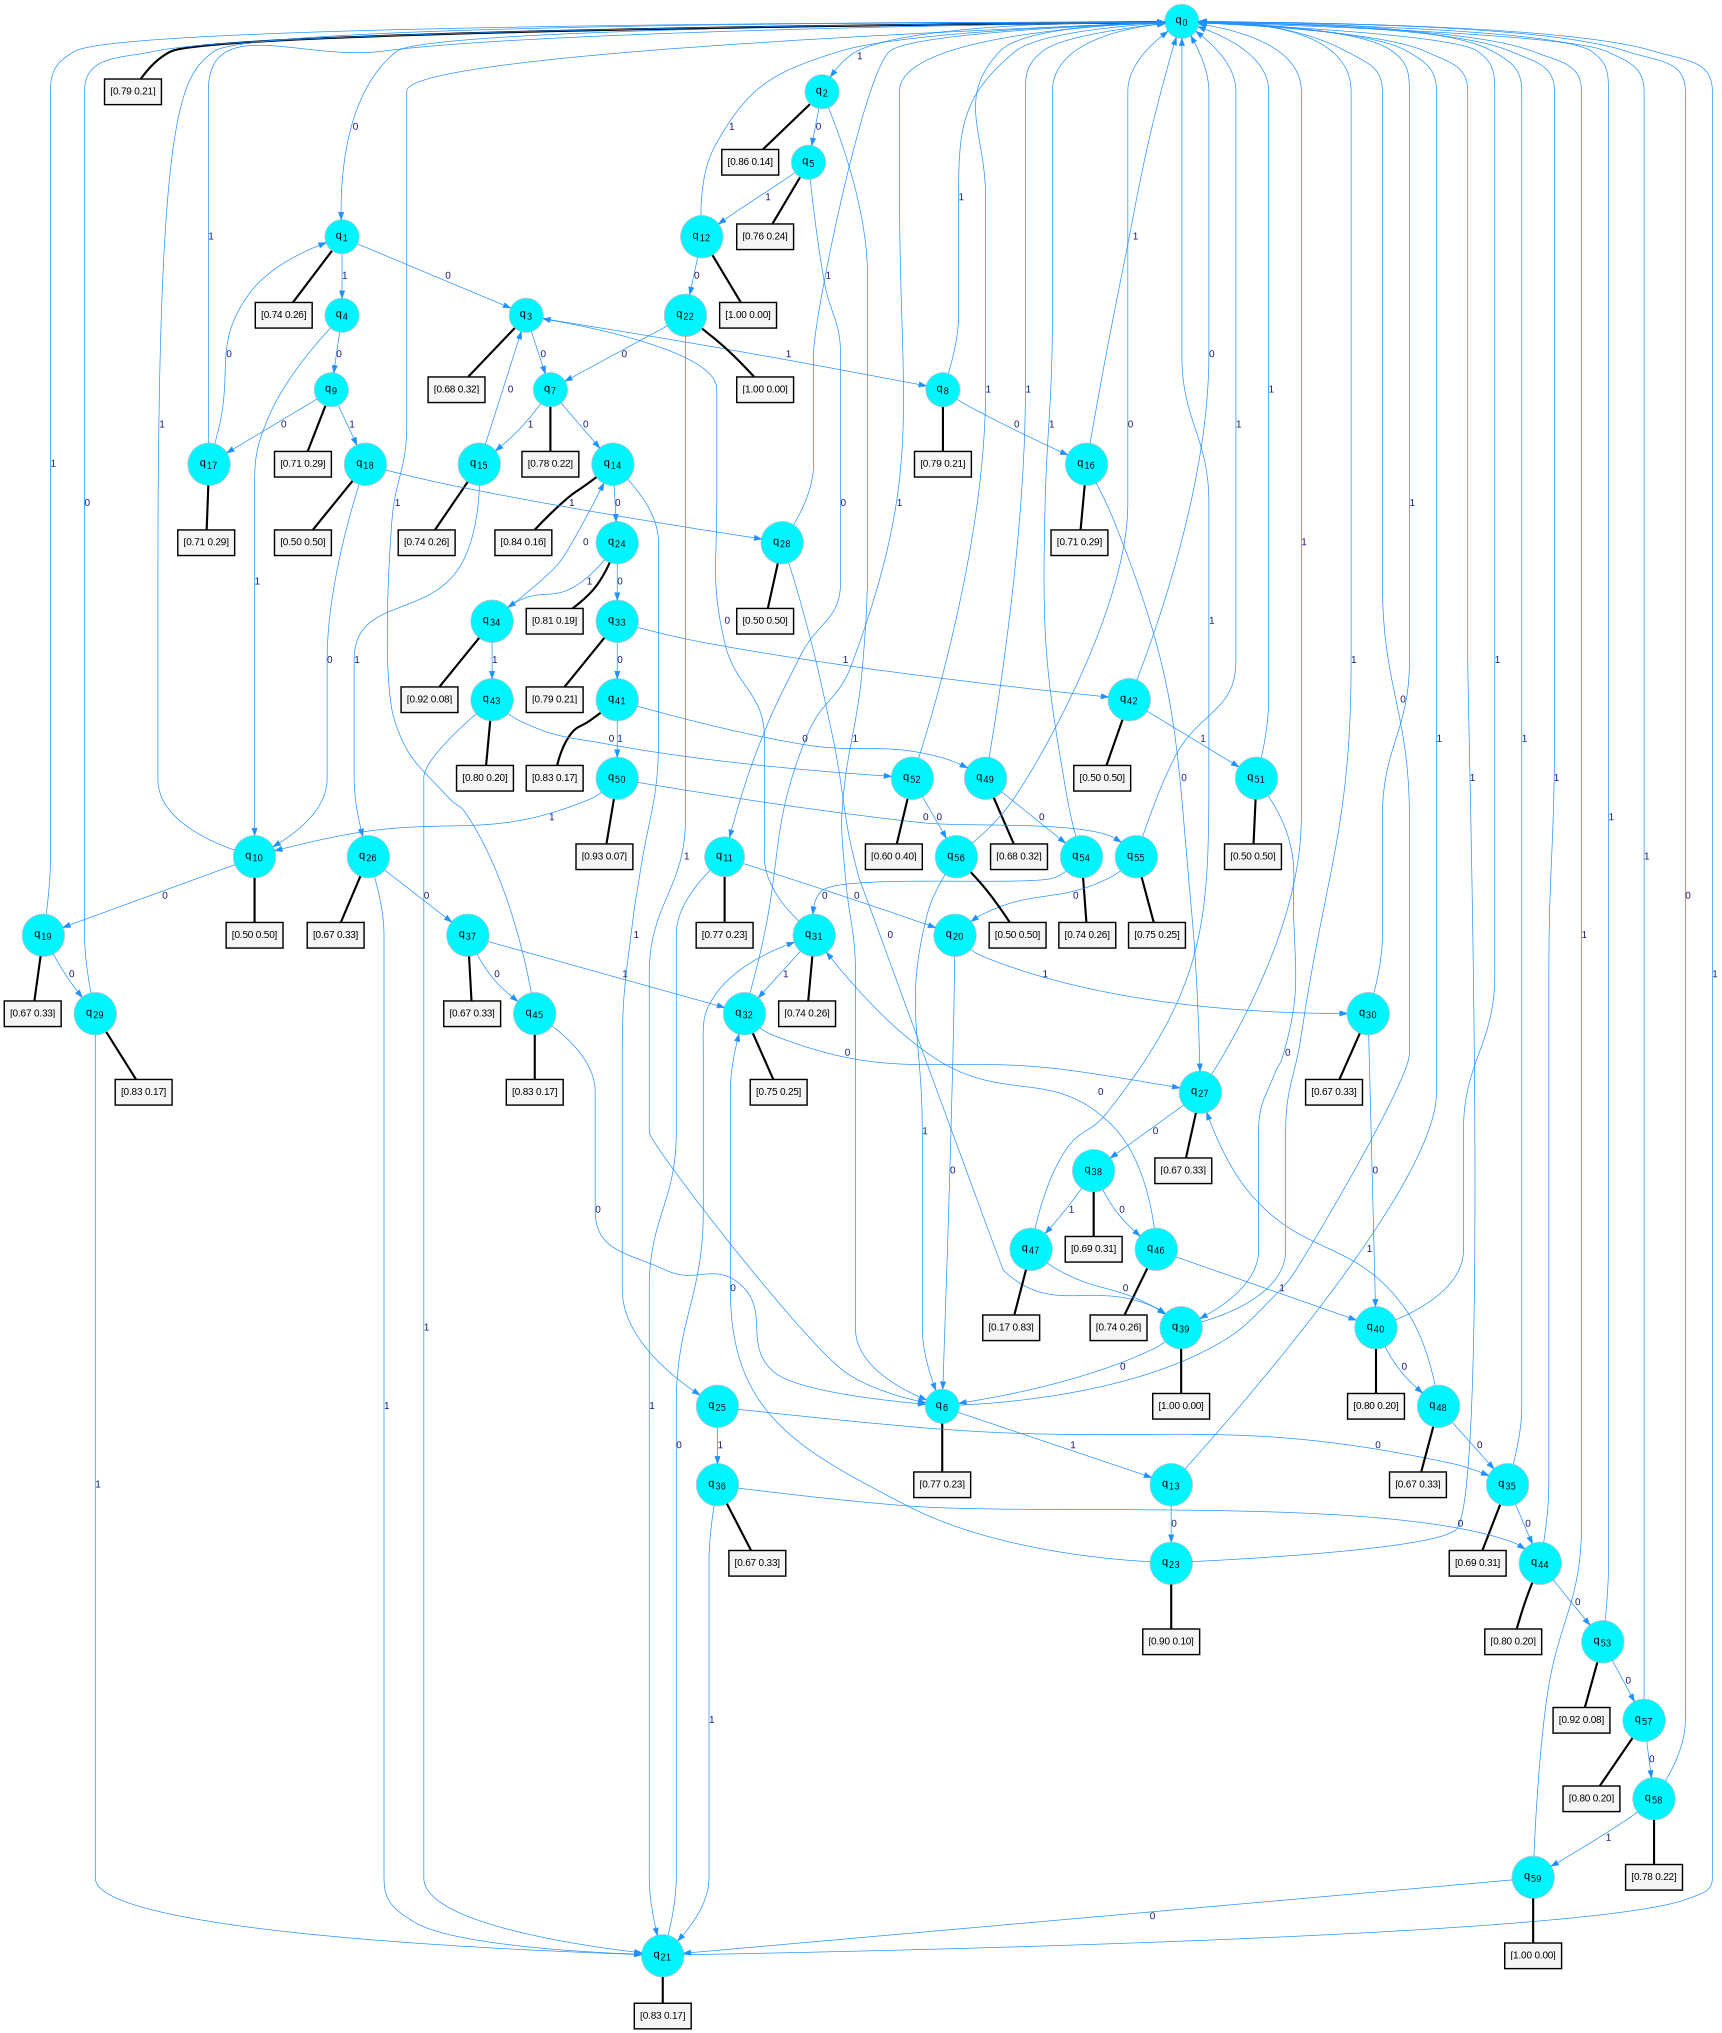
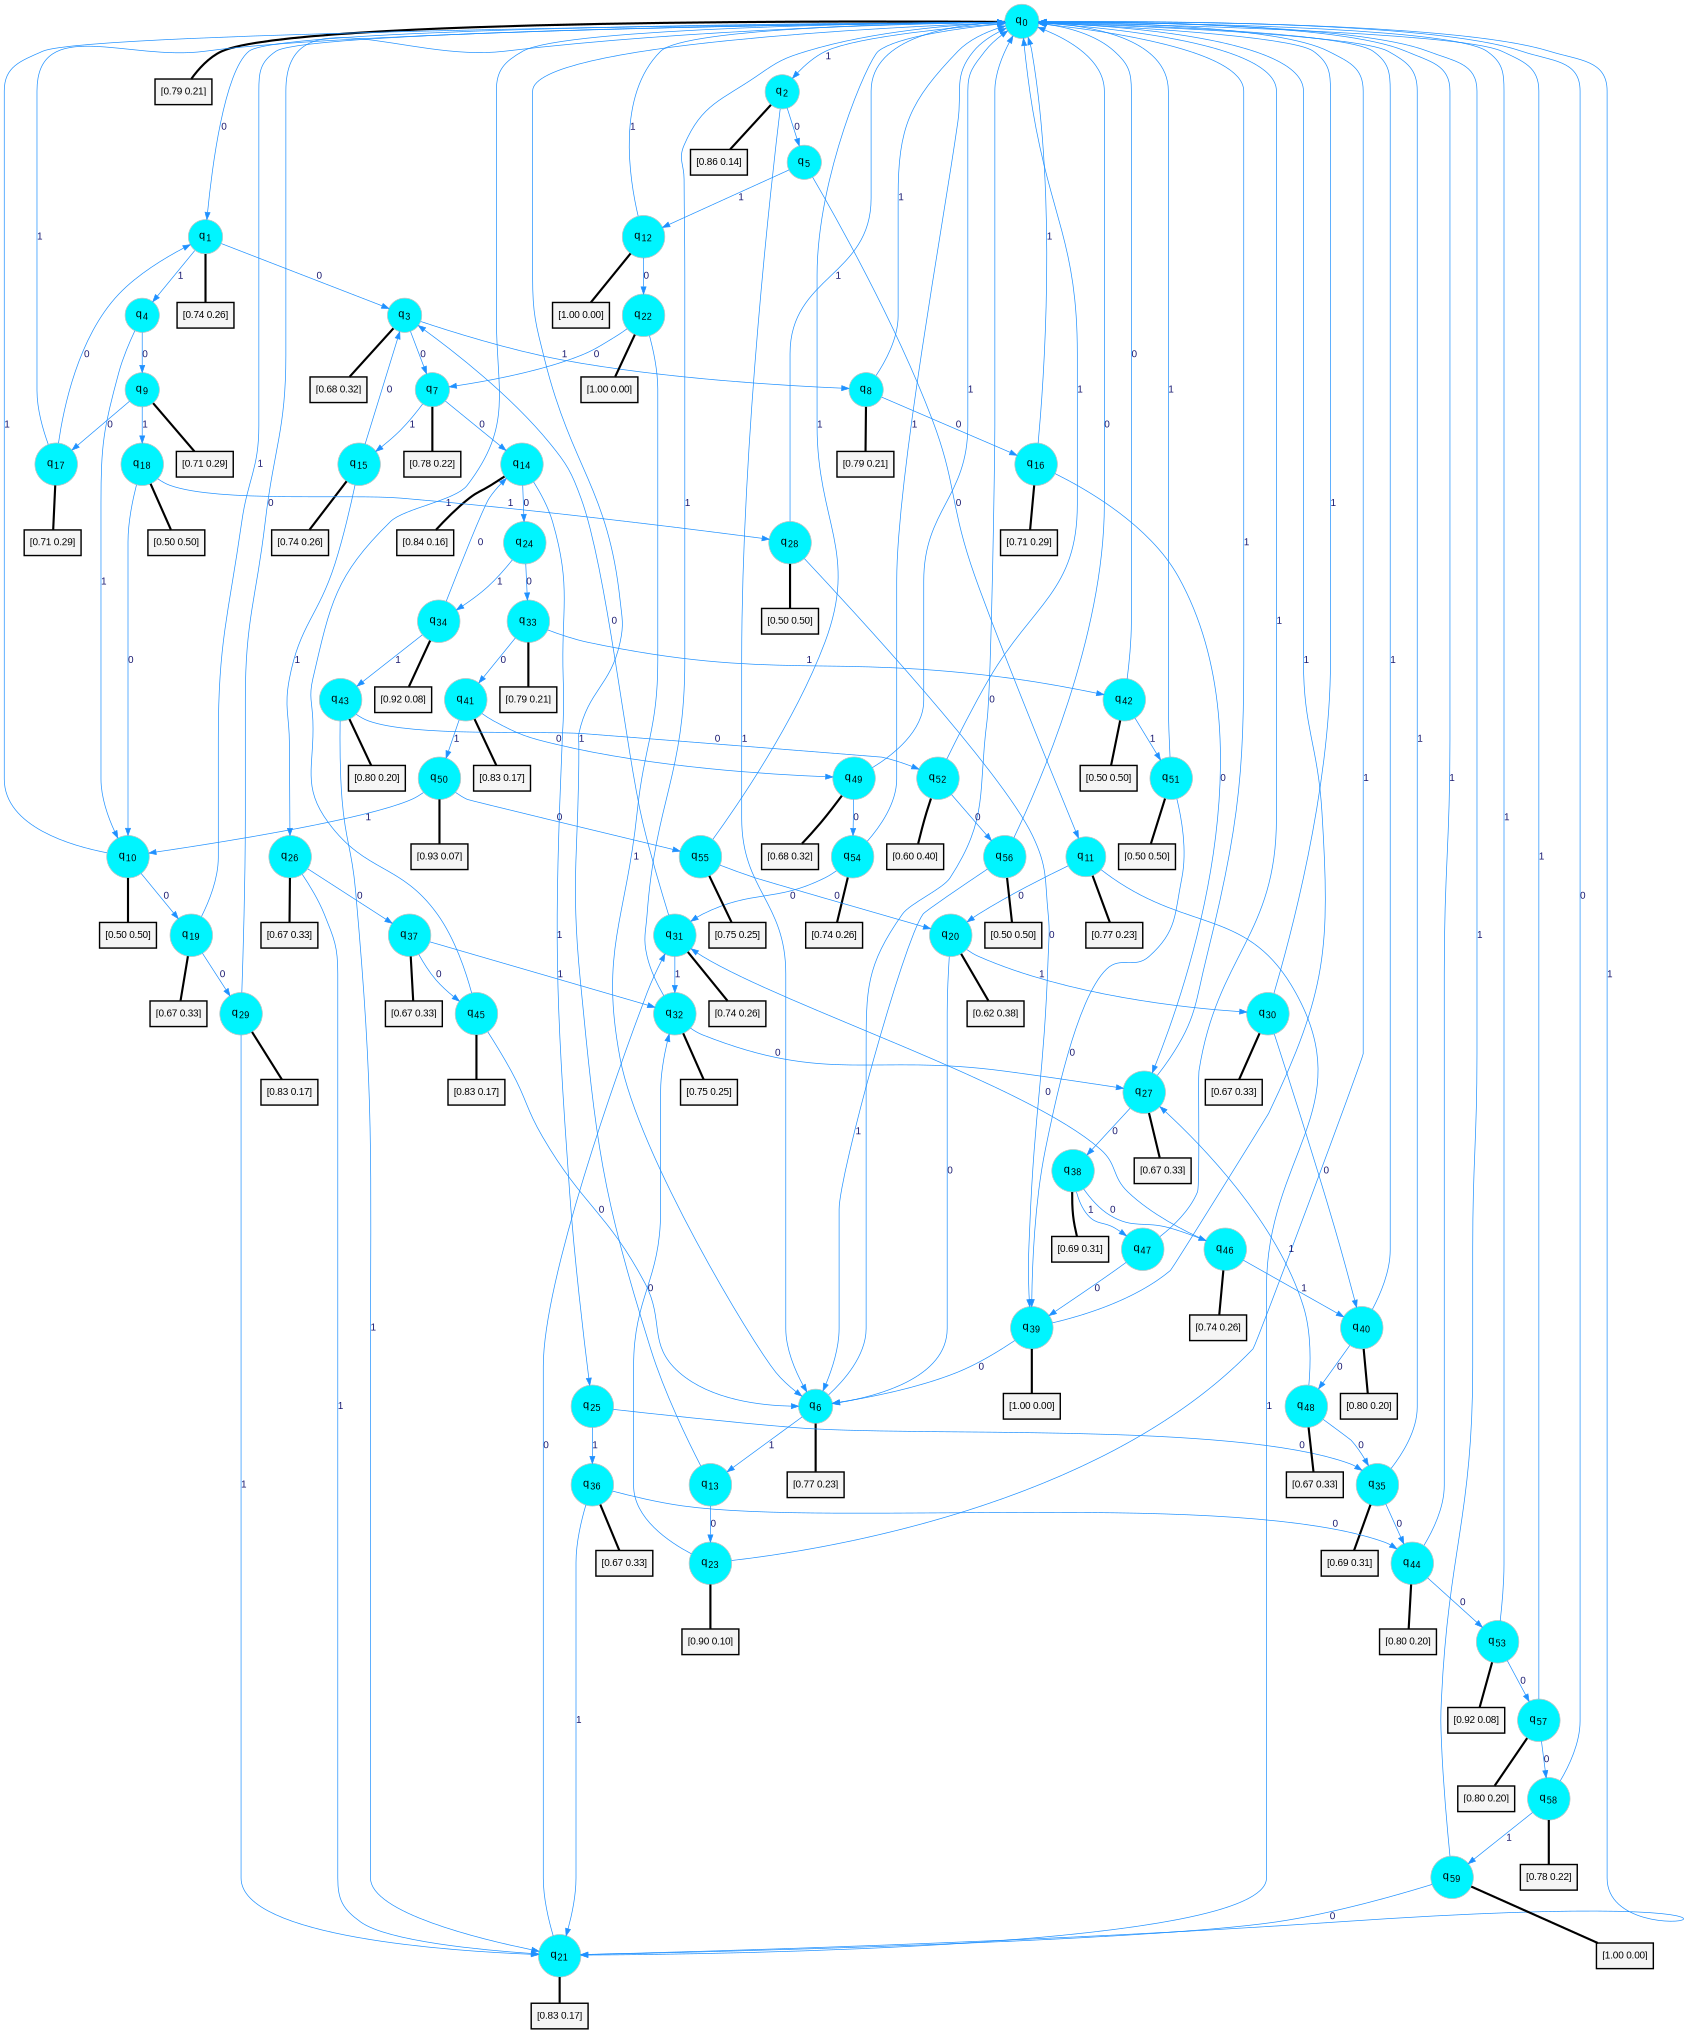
node "[0.76 0.24]": removed
node "[0.81 0.19]": removed
node "[0.62 0.38]": added
node "[0.17 0.83]": removed
